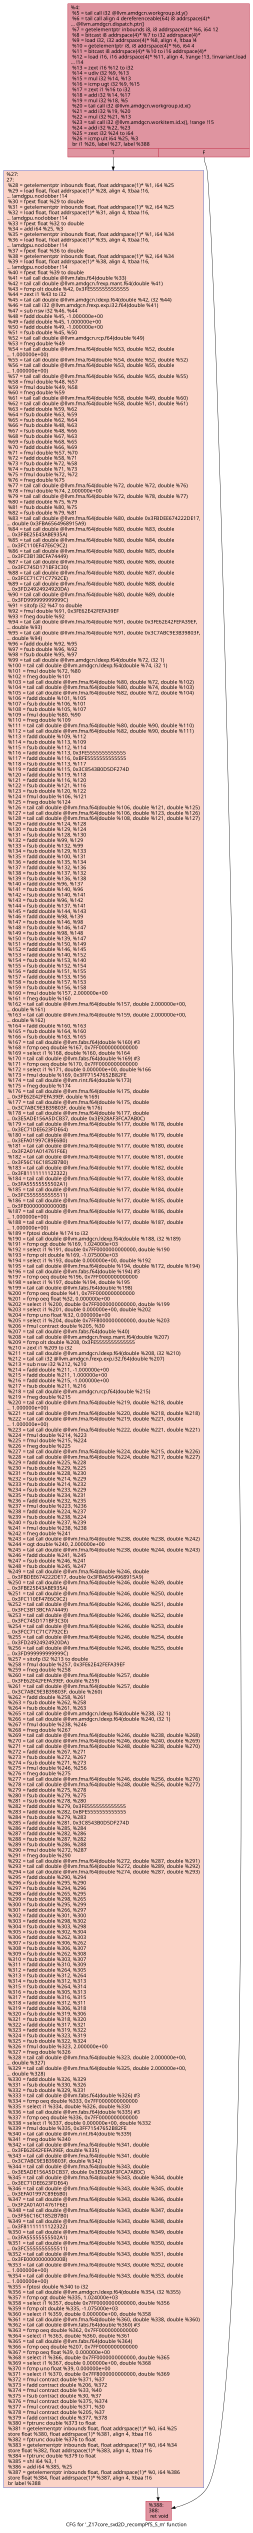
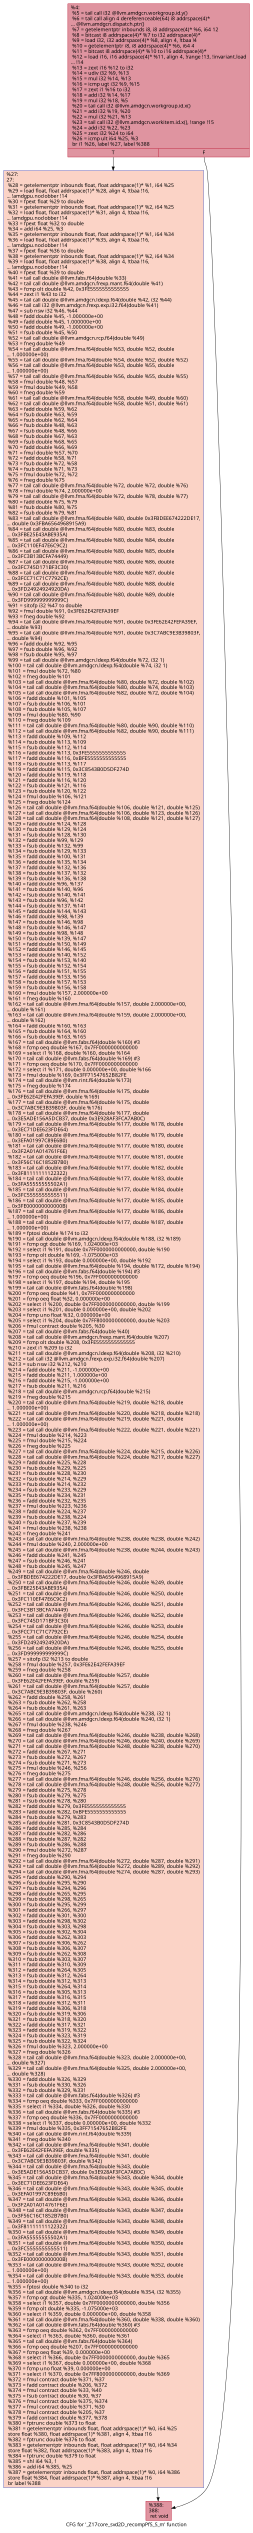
node "%27:": text "%244 = ogt double %240, 2.000000e+00" -> "%244 = fmul double %240, 2.000000e+00"
